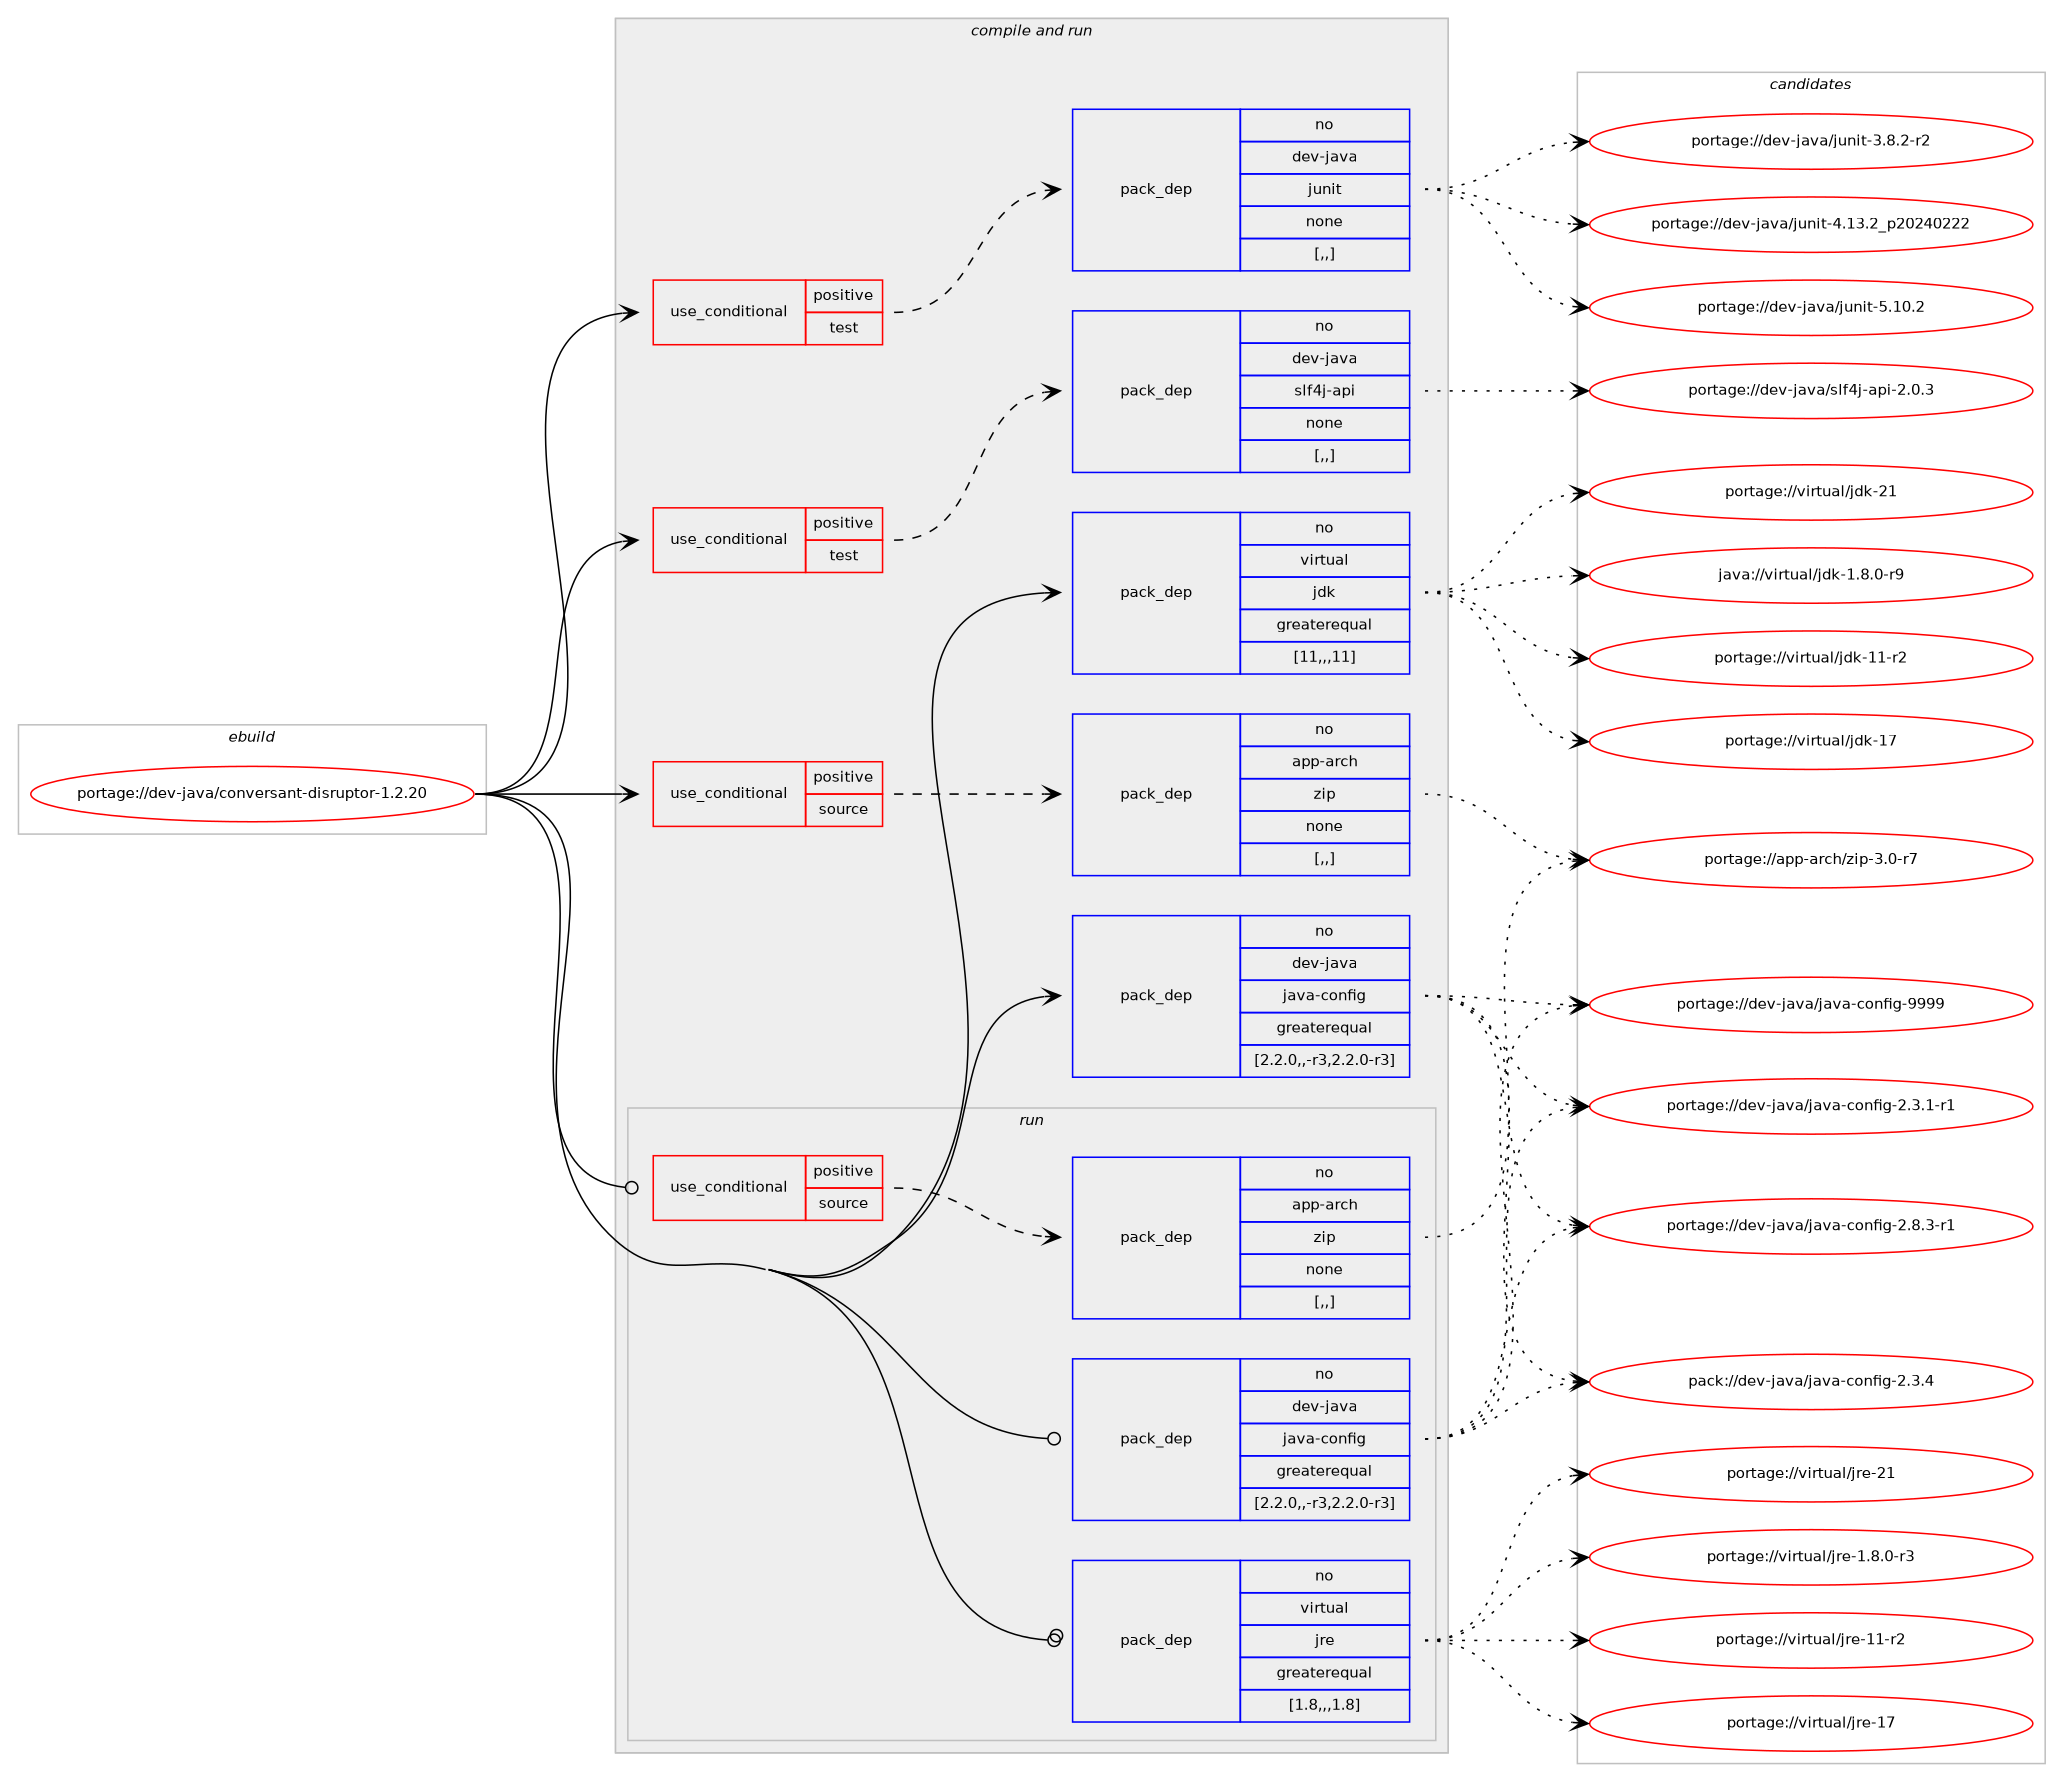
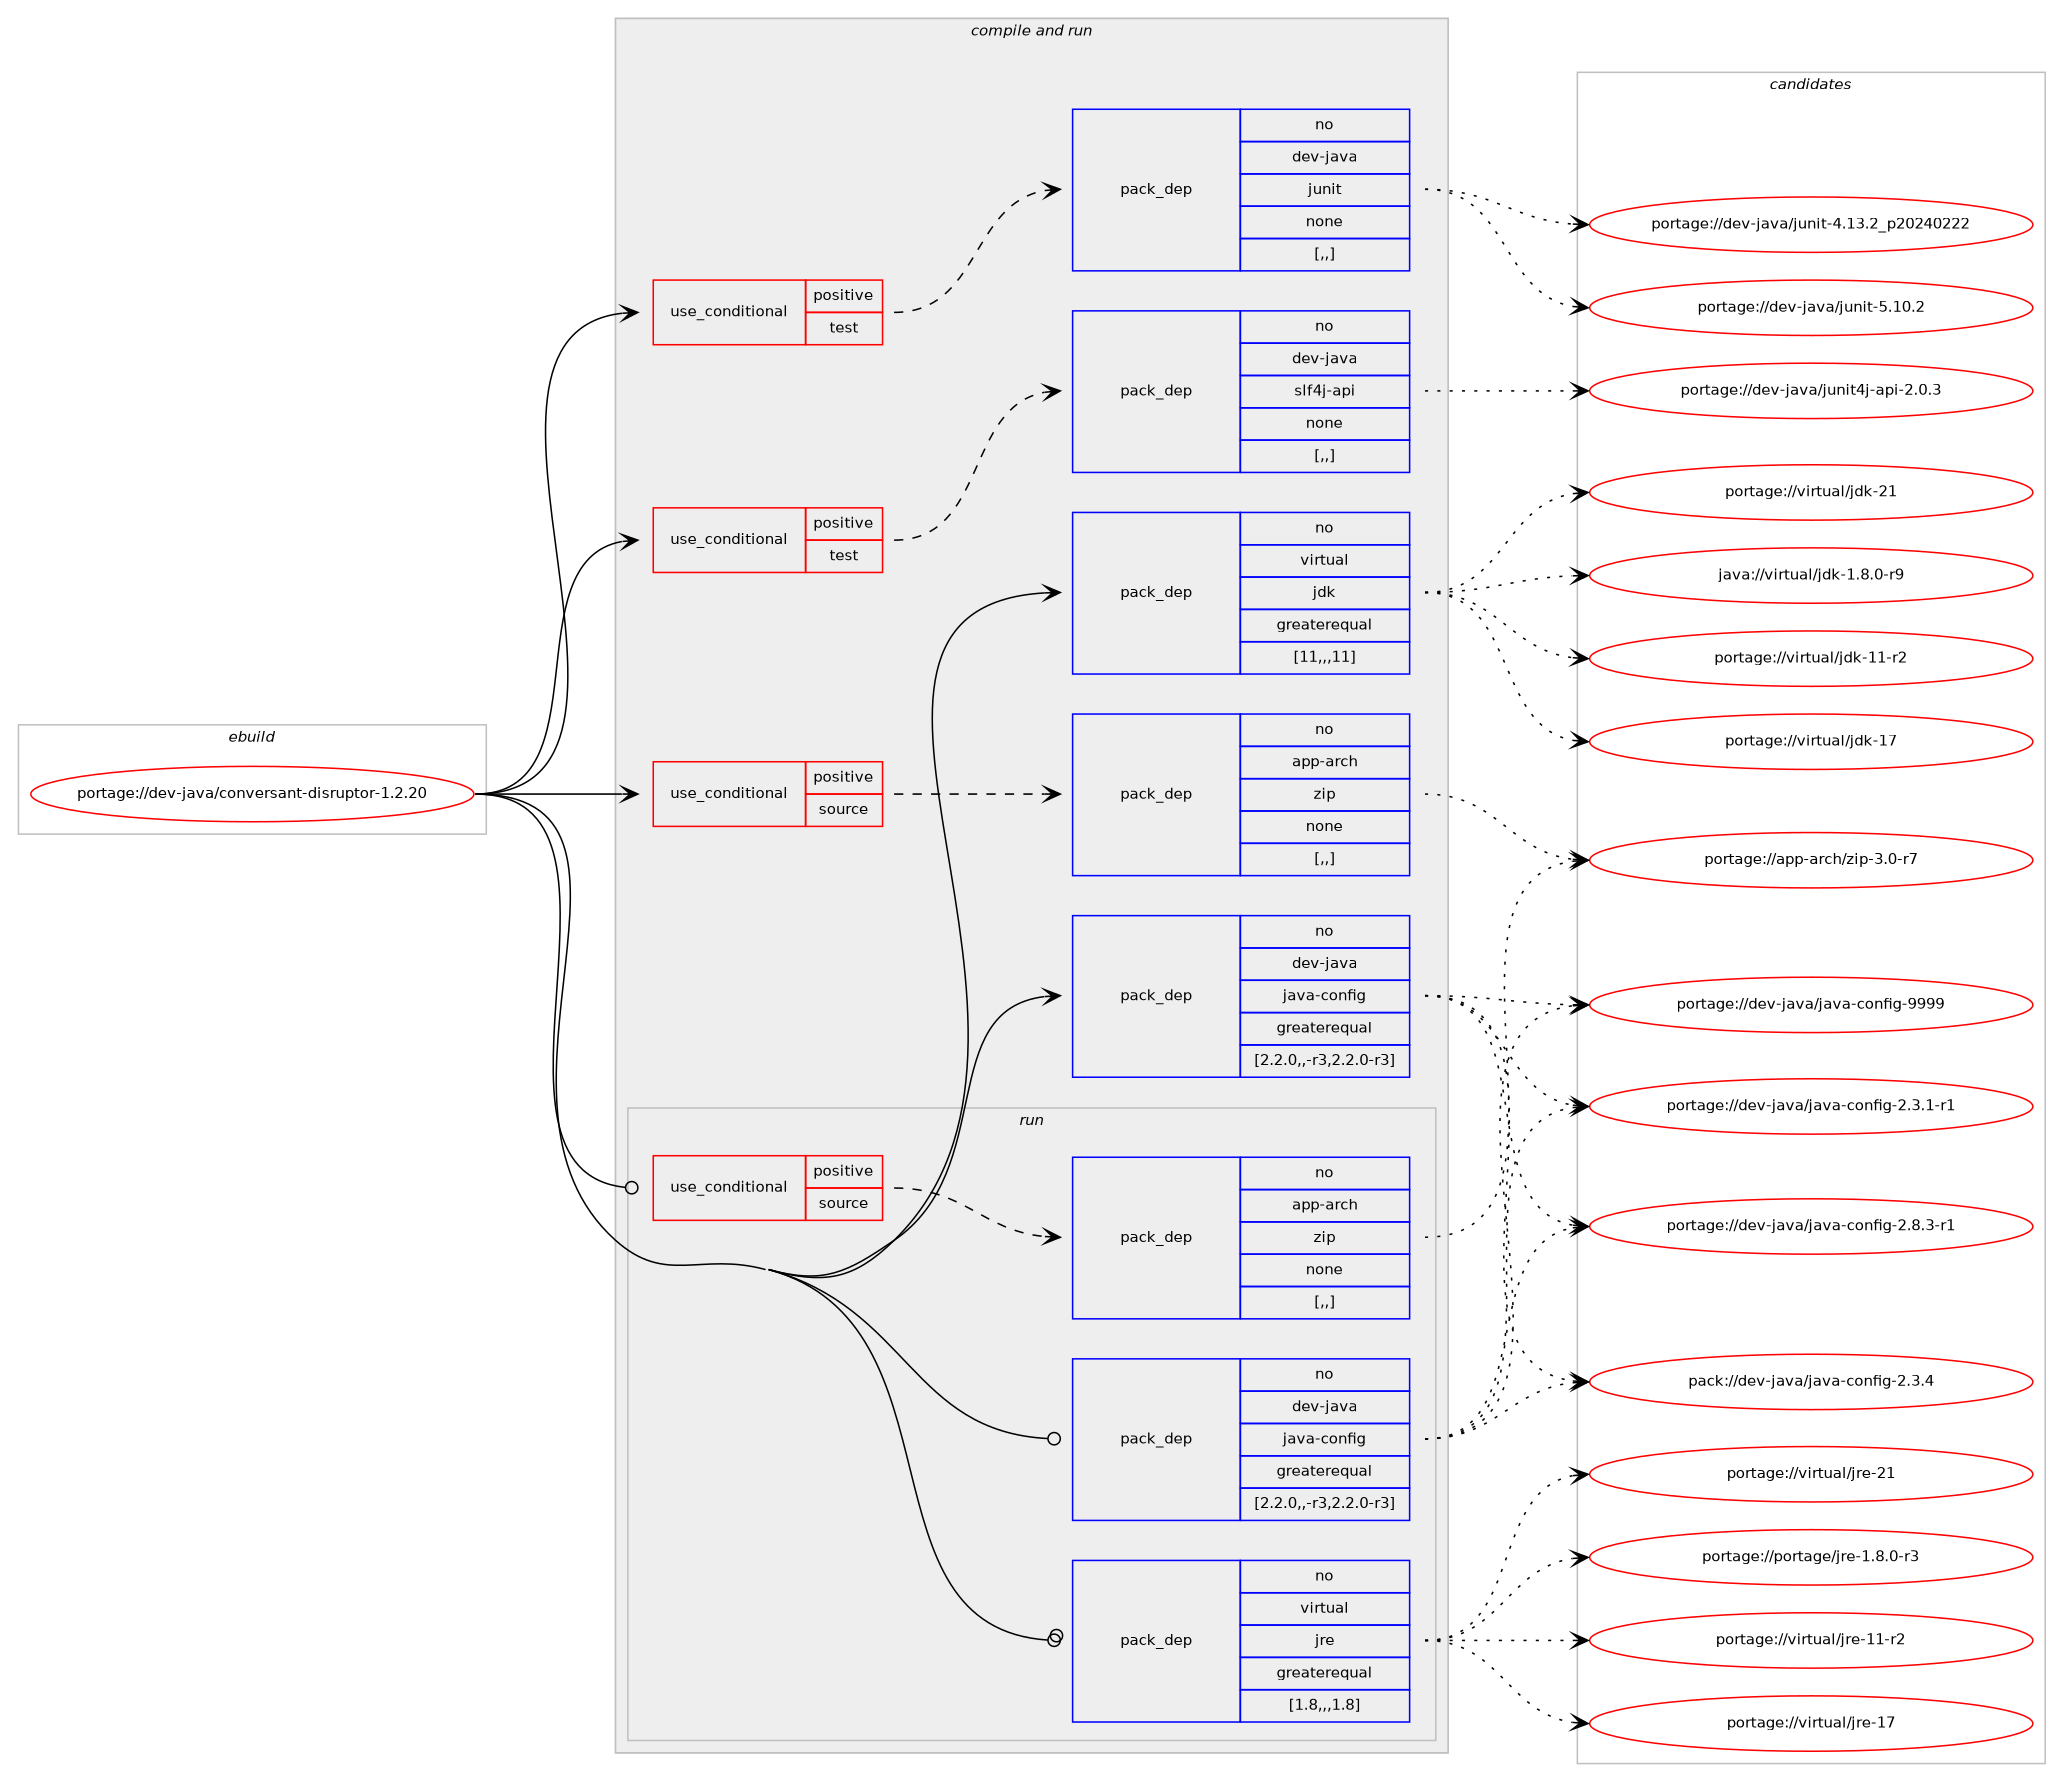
node "portage://dev-java/junit-3.8.2-r2": removed
node "portage://dev-java/slf4j-api-2.0.3": label "portage://dev-java/slf4j-api-2.0.3" -> "portage://dev-java/junit4j-api-2.0.3"
node "portage://virtual/jre-1.8.0-r3": label "portage://virtual/jre-1.8.0-r3" -> "portage://portage/jre-1.8.0-r3"
